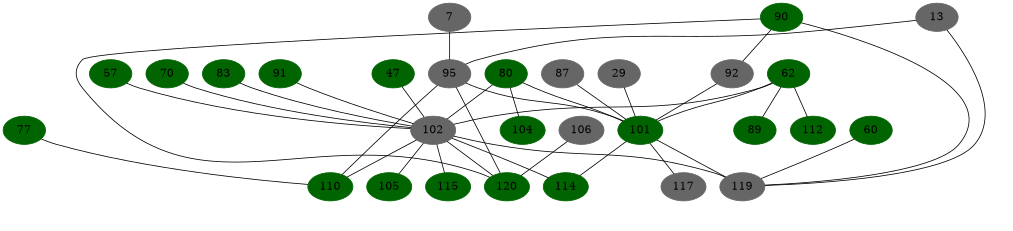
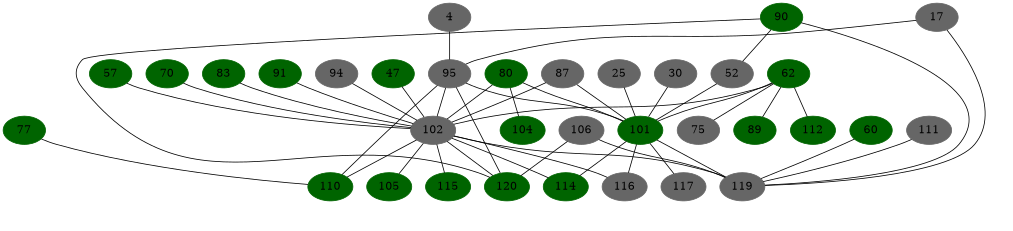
node "7": label "7" -> "4"
node "13": label "13" -> "17"
node "94": added
node "29": label "29" -> "25"
node "30": added
node "92": label "92" -> "52"
edge "95" -- "102": added
edge "87" -- "102": added
node "75": added
node "111": added
edge "106" -- "119": added
node "116": added
